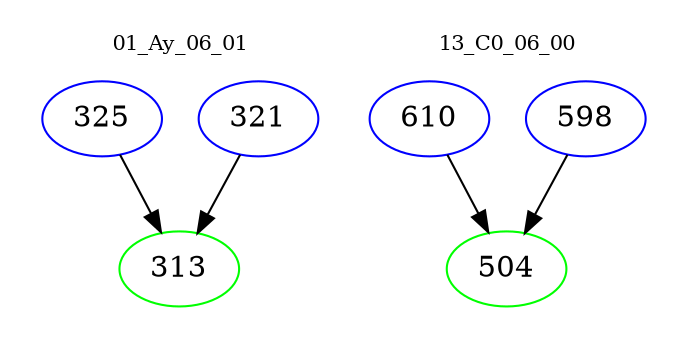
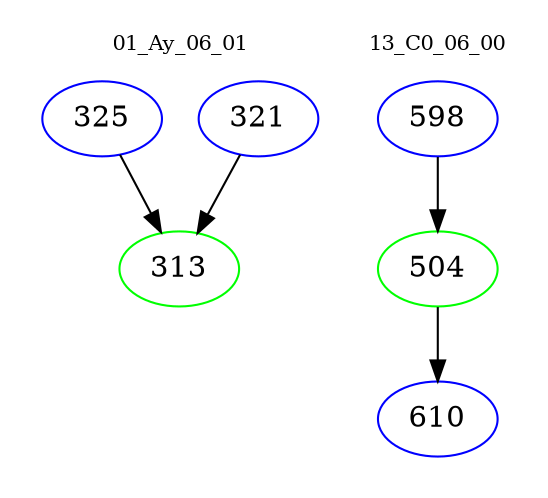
edge "610" -> "504": reversed
